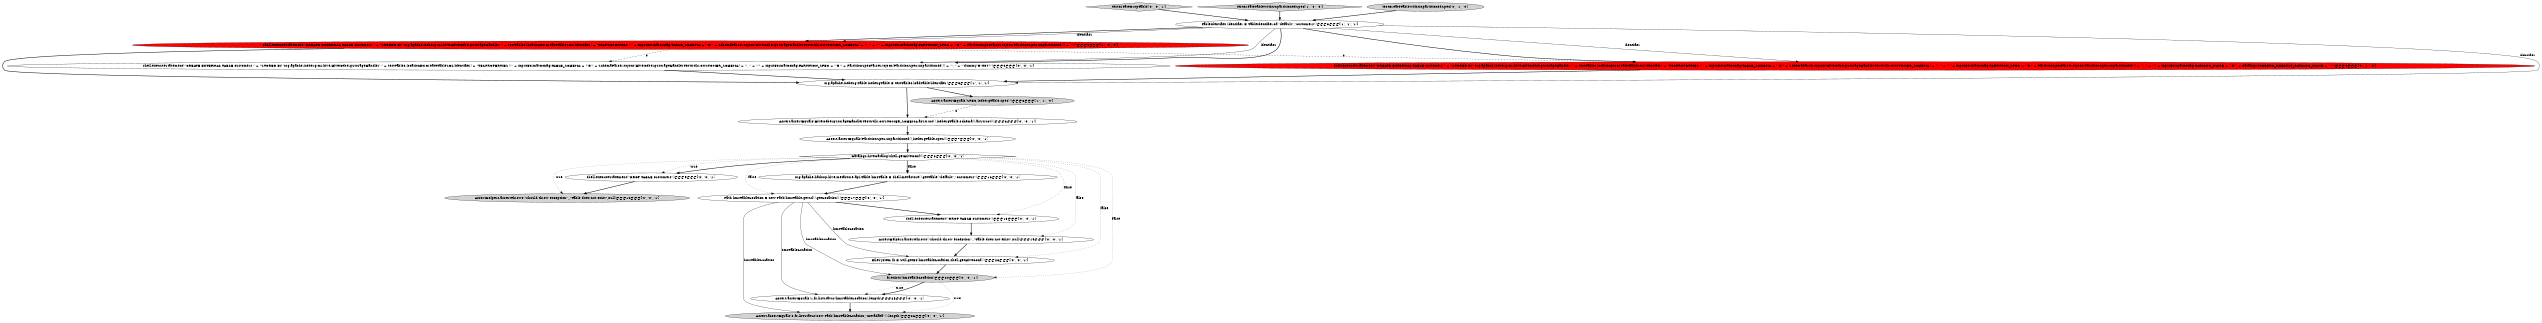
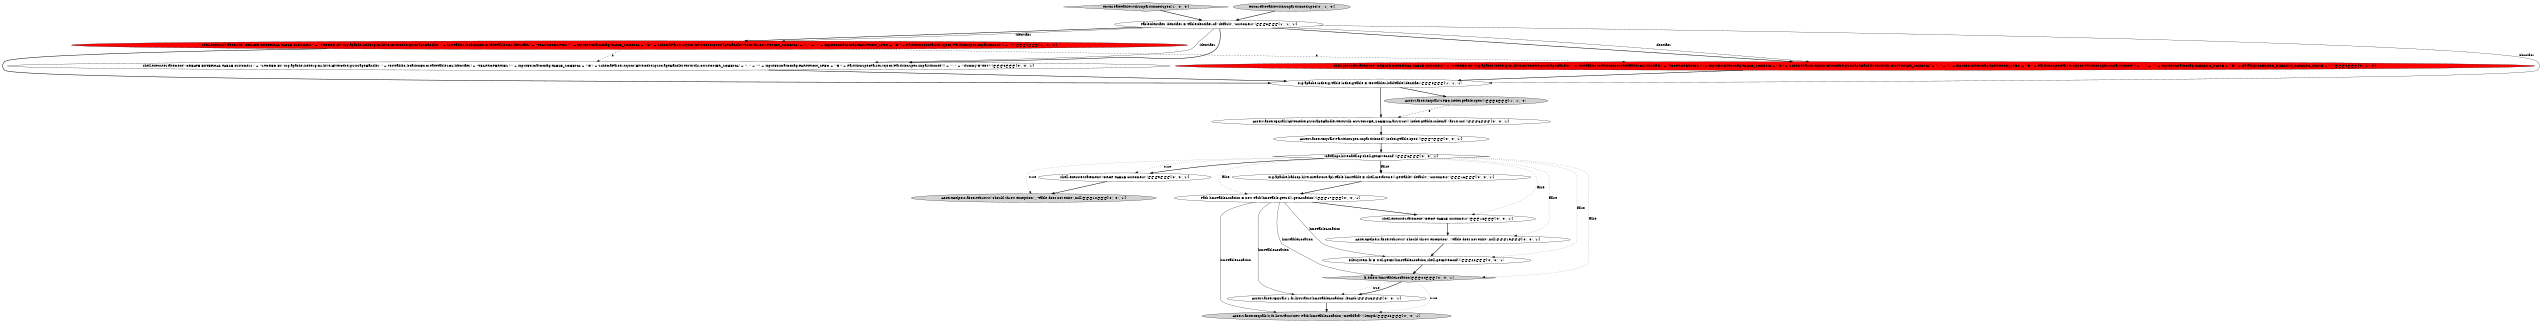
node "testCreateDropTable['0', '0', '1']": removed
node "fs.exists(hmsTableLocation)@@@24@@@['0', '0', '1']": shape ellipse -> diamond
